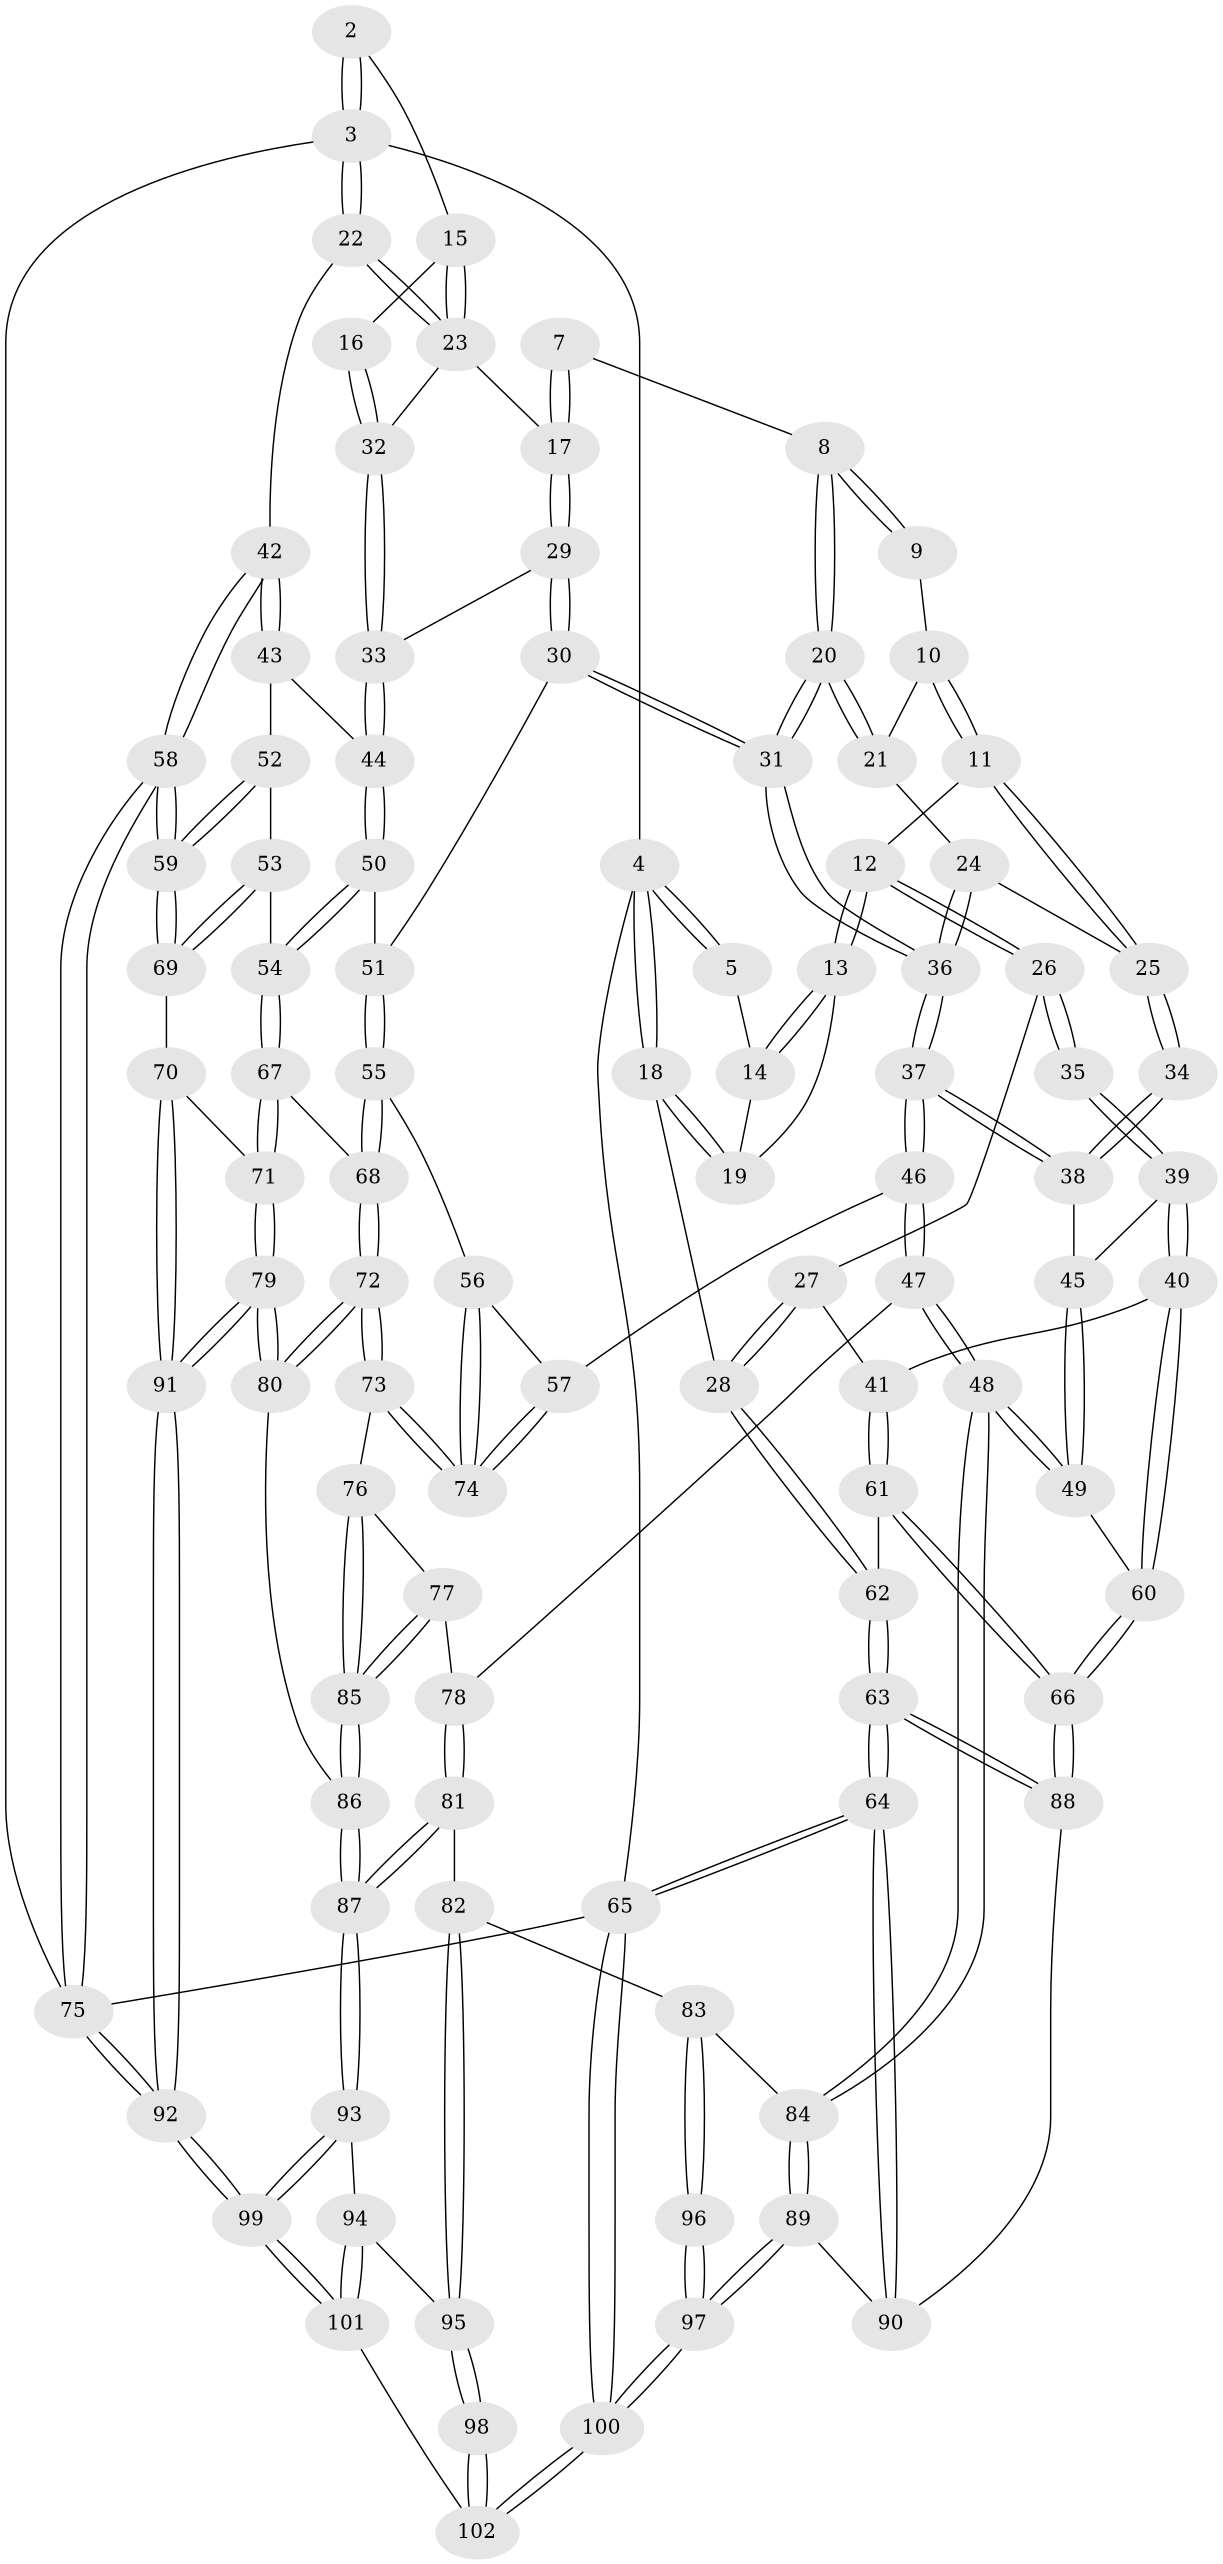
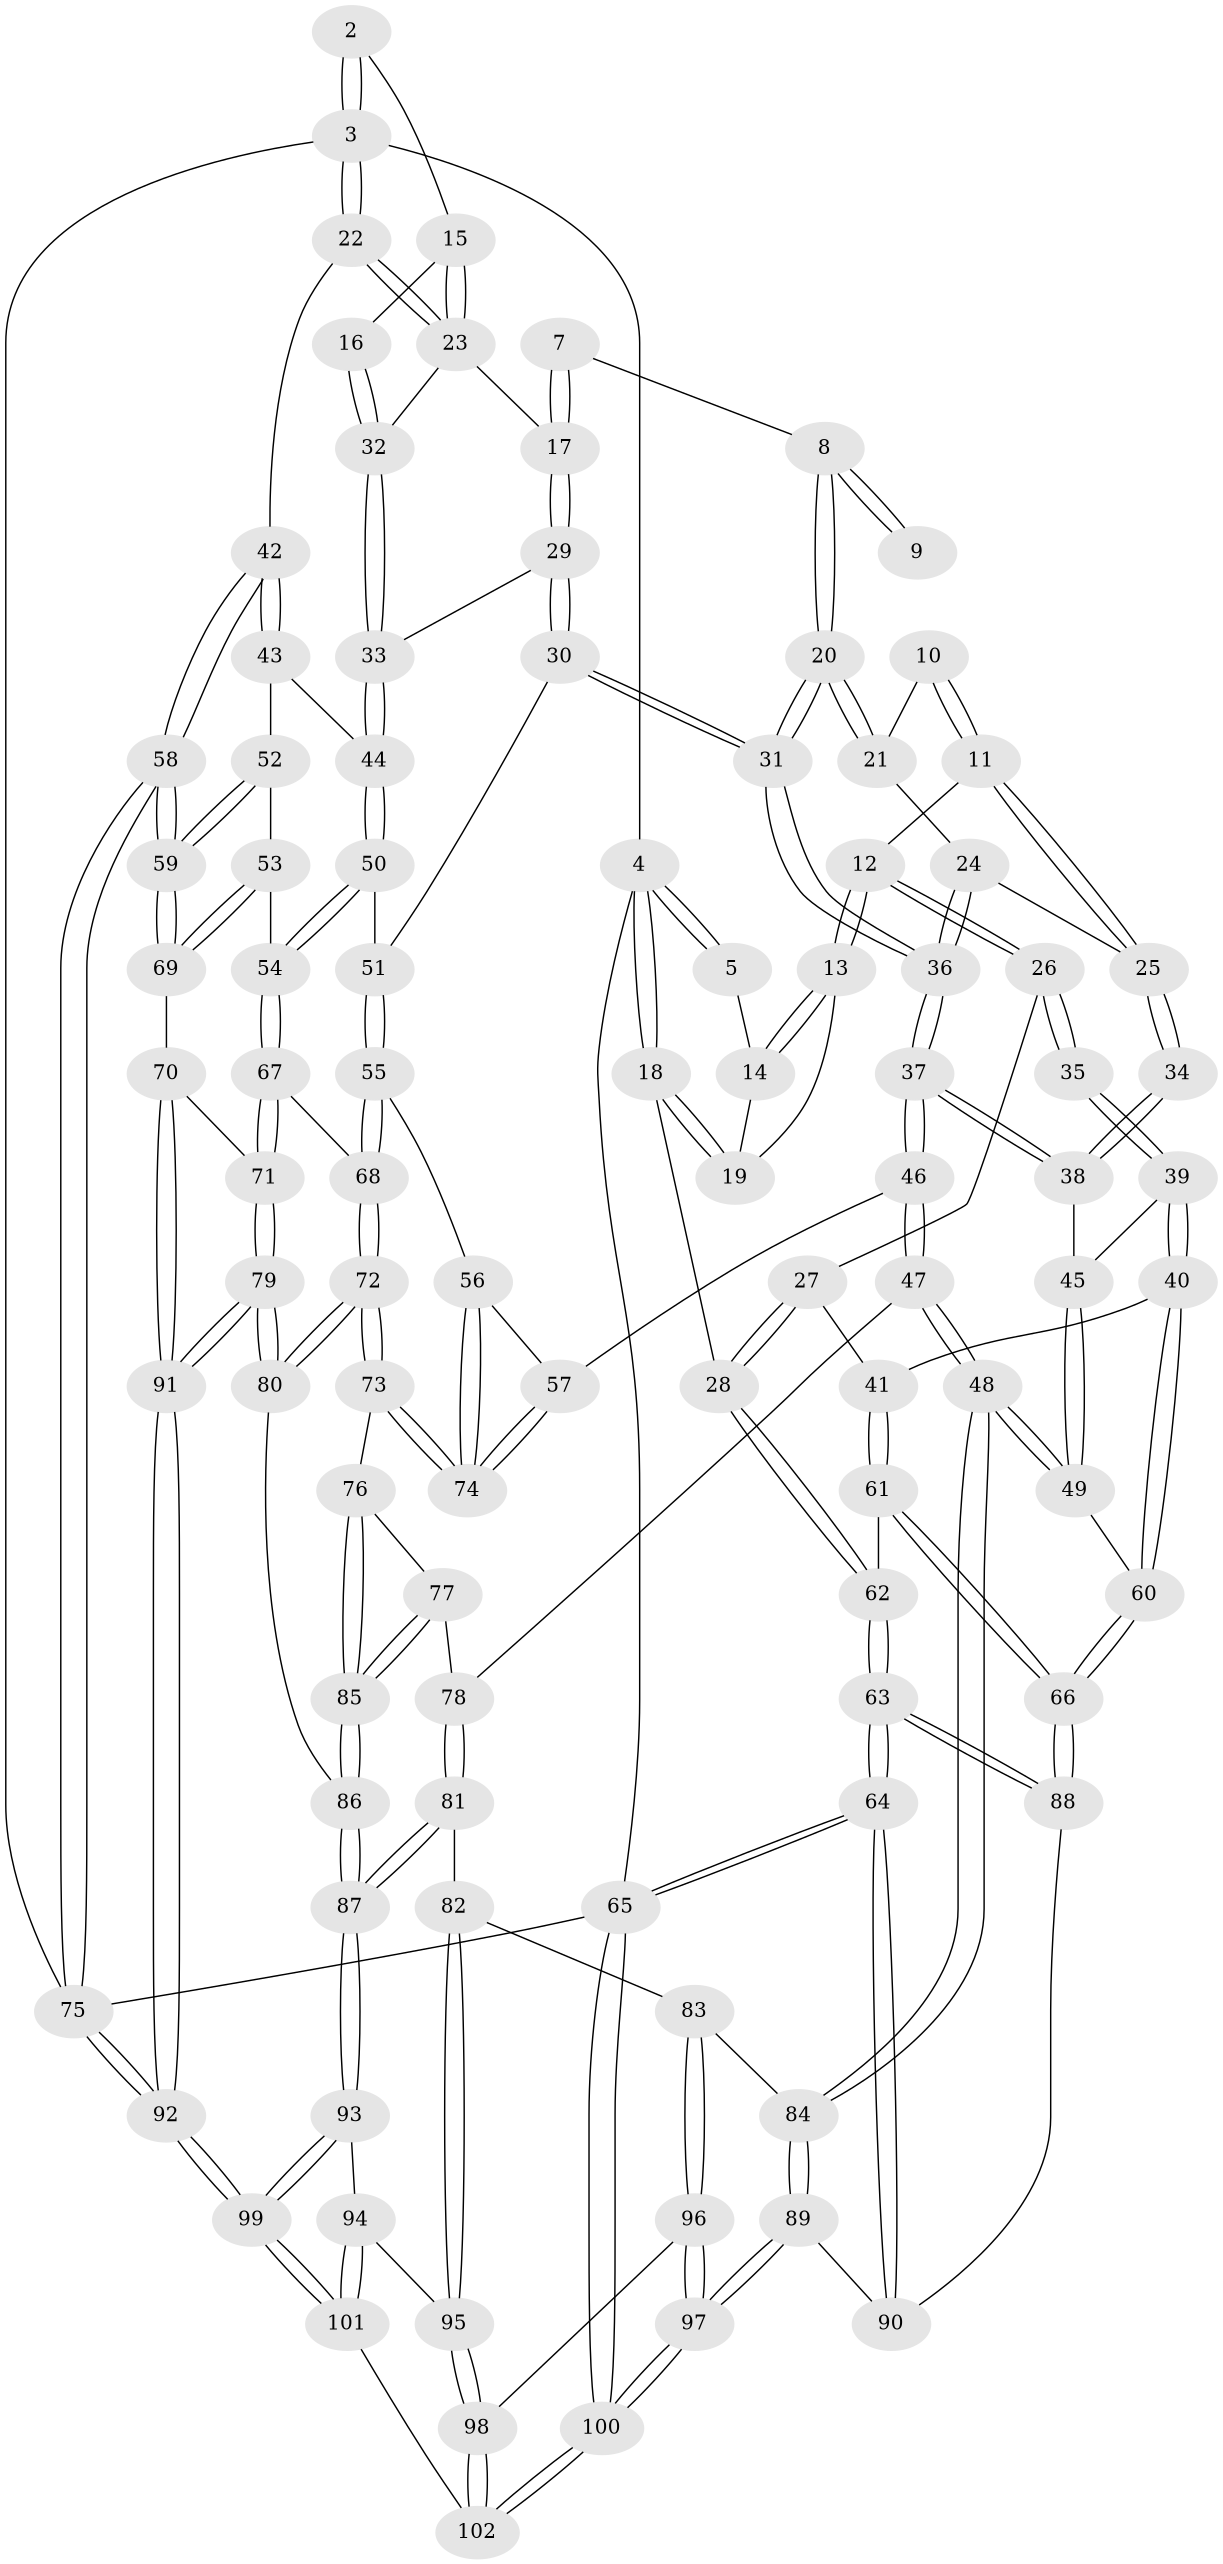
edge "9" -- "10": removed
edge "96" -- "98": added
